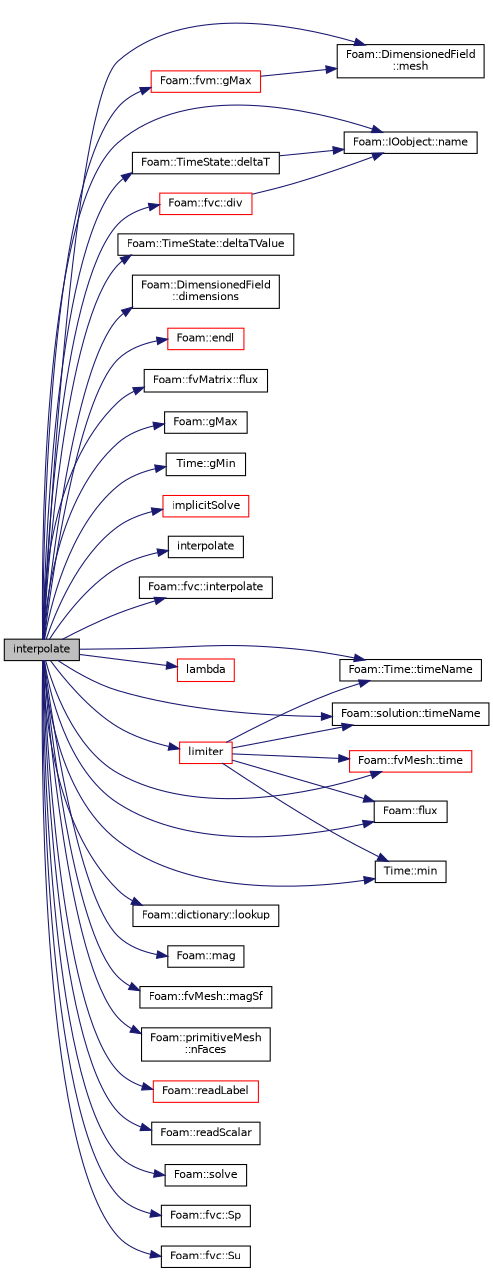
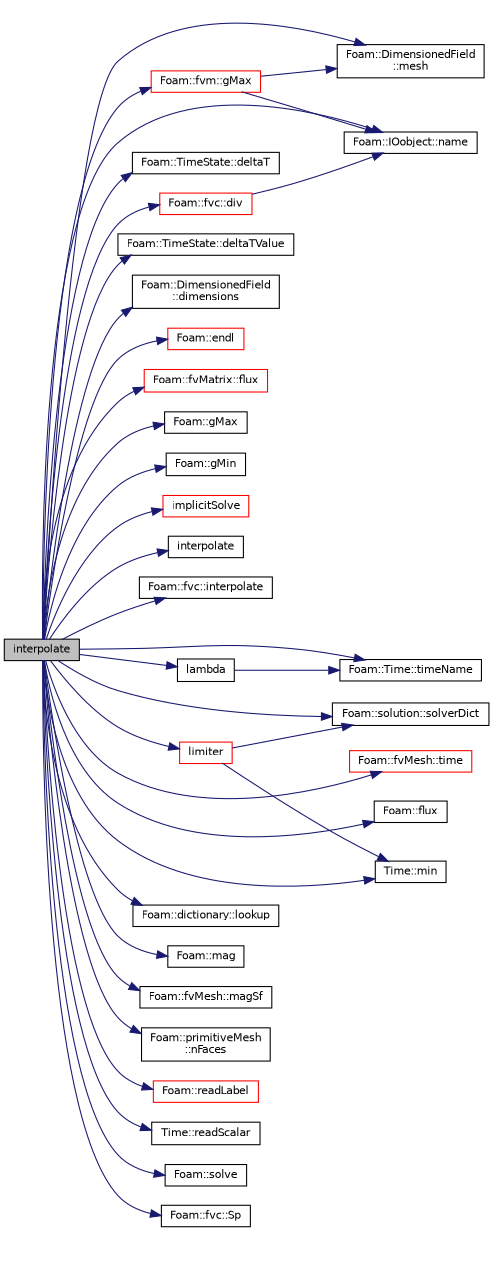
edge "Foam::TimeState::deltaT" -> "Foam::IOobject::name": now "Foam::fvm::gMax" -> "Foam::IOobject::name"
node "Foam::fvMatrix::flux": color black -> red
node "Time::gMin": label "Time::gMin" -> "Foam::gMin"
node "lambda": color red -> black
edge "limiter" -> "Foam::Time::timeName": now "lambda" -> "Foam::Time::timeName"
node "Foam::solution::timeName": label "Foam::solution::timeName" -> "Foam::solution::solverDict"
edge "limiter" -> "Foam::fvMesh::time": removed
edge "limiter" -> "Foam::flux": removed
node "Foam::readScalar": label "Foam::readScalar" -> "Time::readScalar"
node "Foam::fvc::Su": removed
